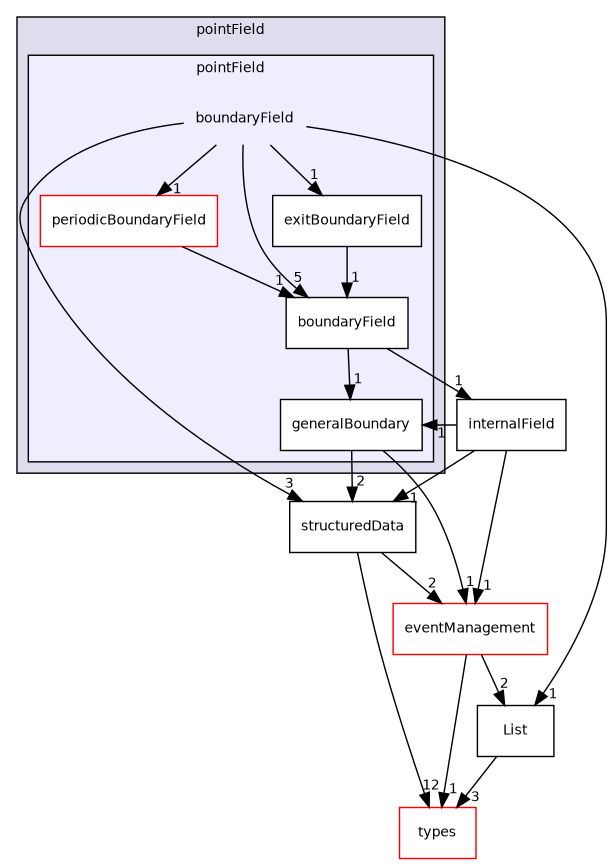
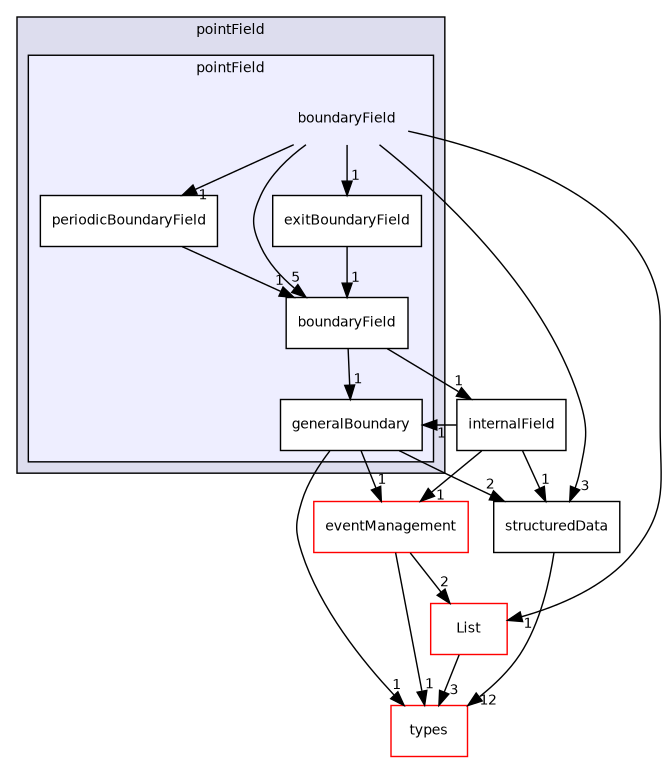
node "periodicBoundaryField": color red -> black
edge "structuredData" -> "eventManagement": removed
edge "generalBoundary" -> "types": added
node "List": color black -> red
